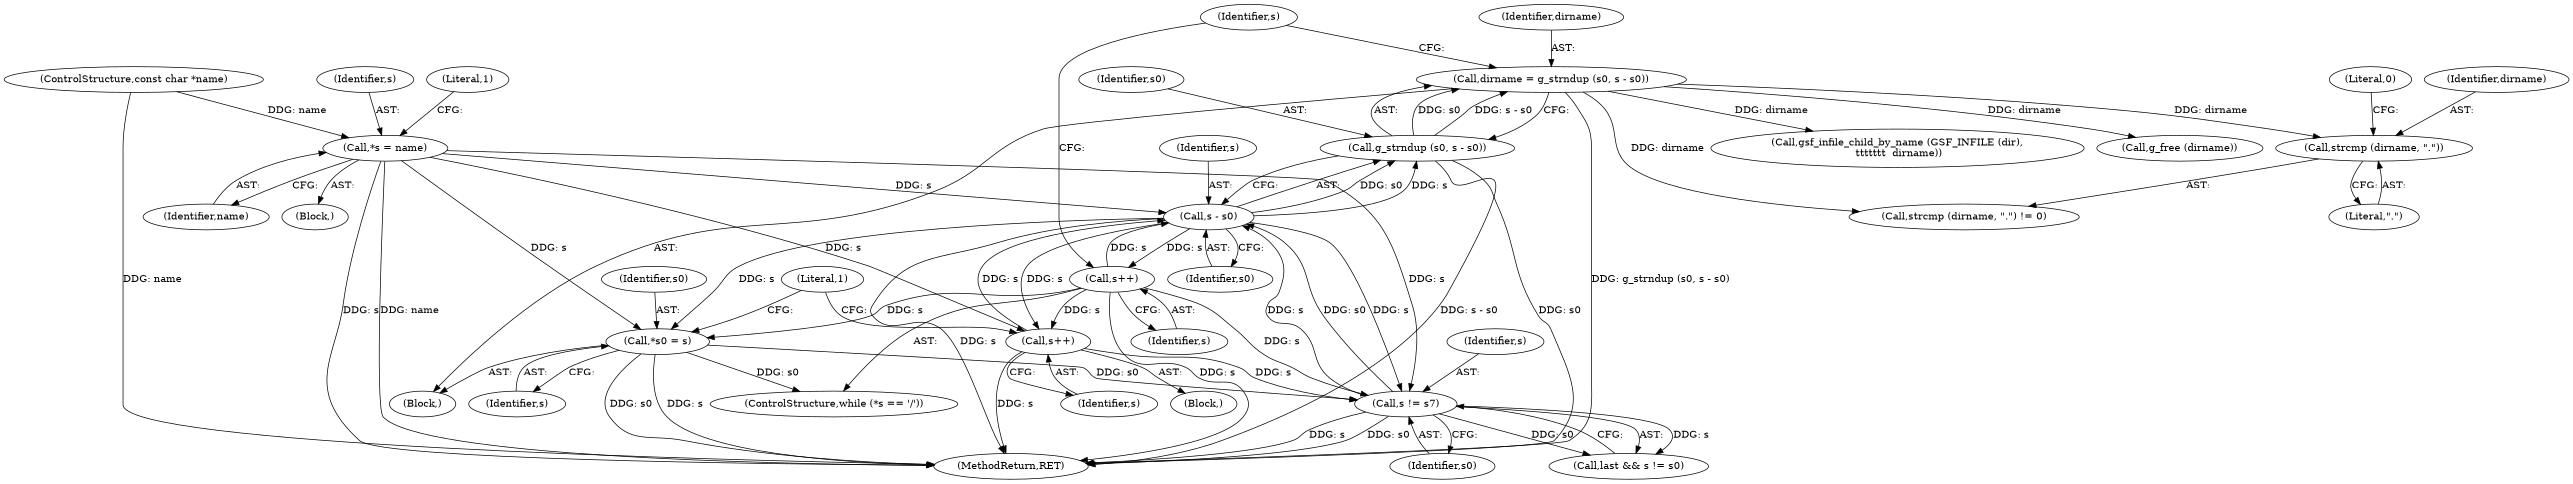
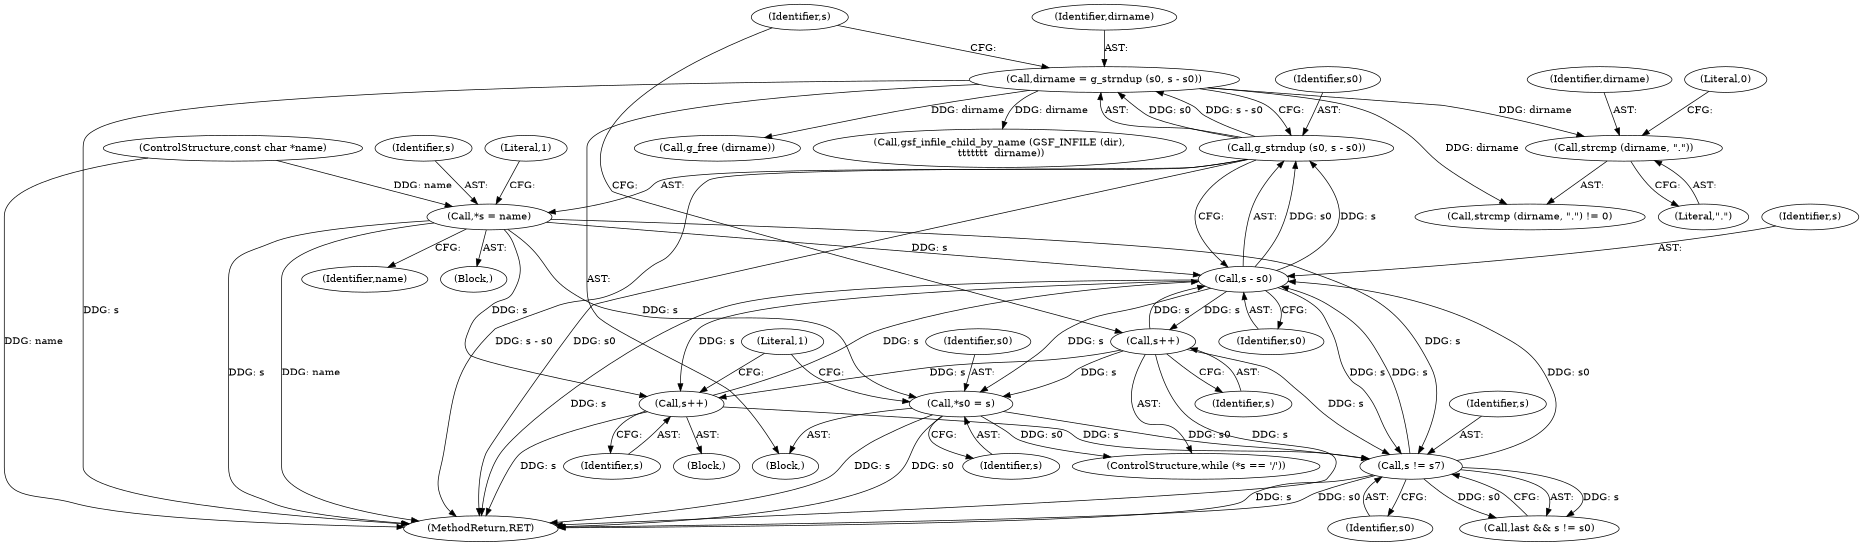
edge "(Identifier,name)" -> "(Call,*s = name)": now "(Call,g_strndup (s0, s - s0))" -> "(Call,*s = name)"
edge "(Call,dirname = g_strndup (s0, s - s0))" -> "(MethodReturn,RET)": label "DDG: g_strndup (s0, s - s0)" -> "DDG: s"
